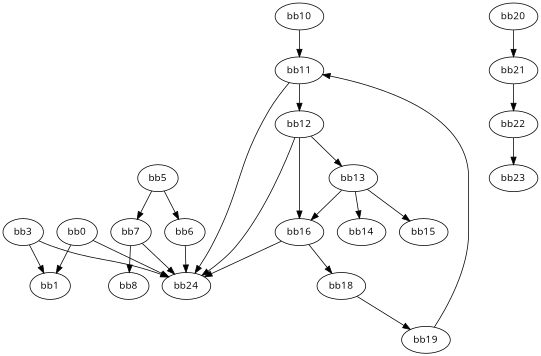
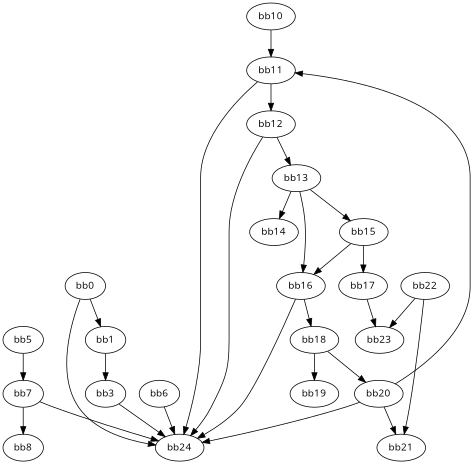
edge "bb21" -> "bb22": reversed
edge "bb19" -> "bb11": now "bb20" -> "bb11"
edge "bb12" -> "bb16": now "bb15" -> "bb16"
edge "bb5" -> "bb6": removed
edge "bb3" -> "bb1": reversed
node "bb17": added
edge "bb18" -> "bb20": added
edge "bb20" -> "bb24": added
